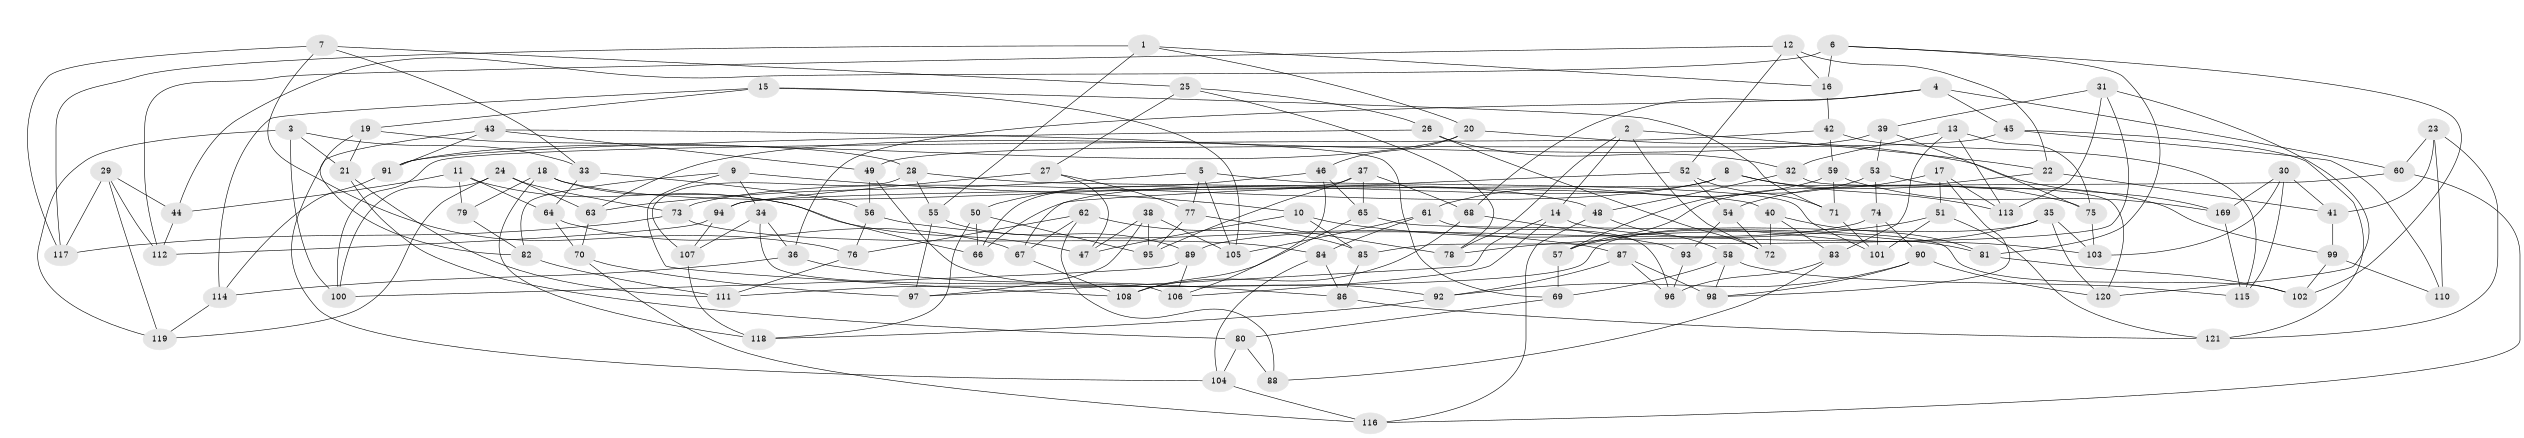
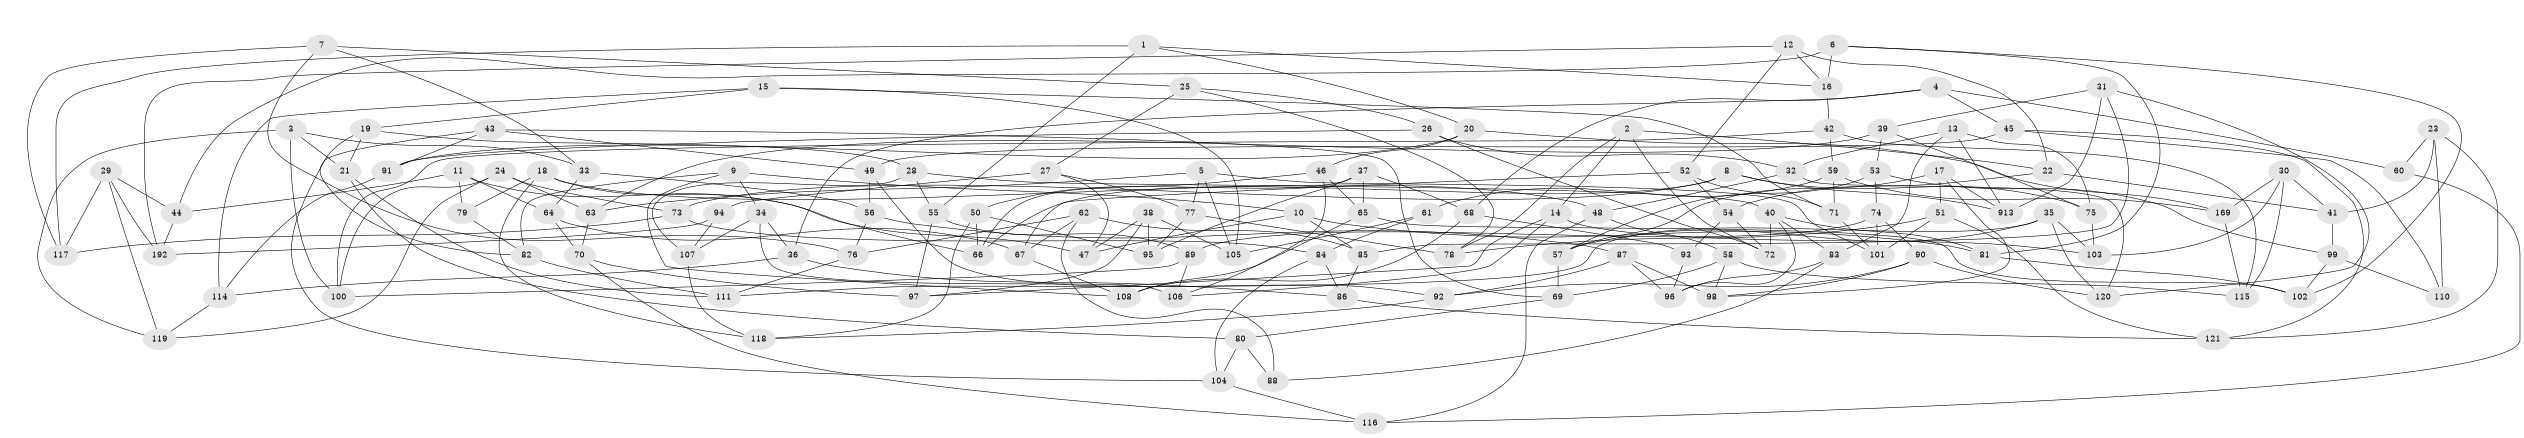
edge "60" -- "94": removed
node "113": label "113" -> "913"
edge "61" -- "96": now "40" -- "96"
node "112": label "112" -> "192"
